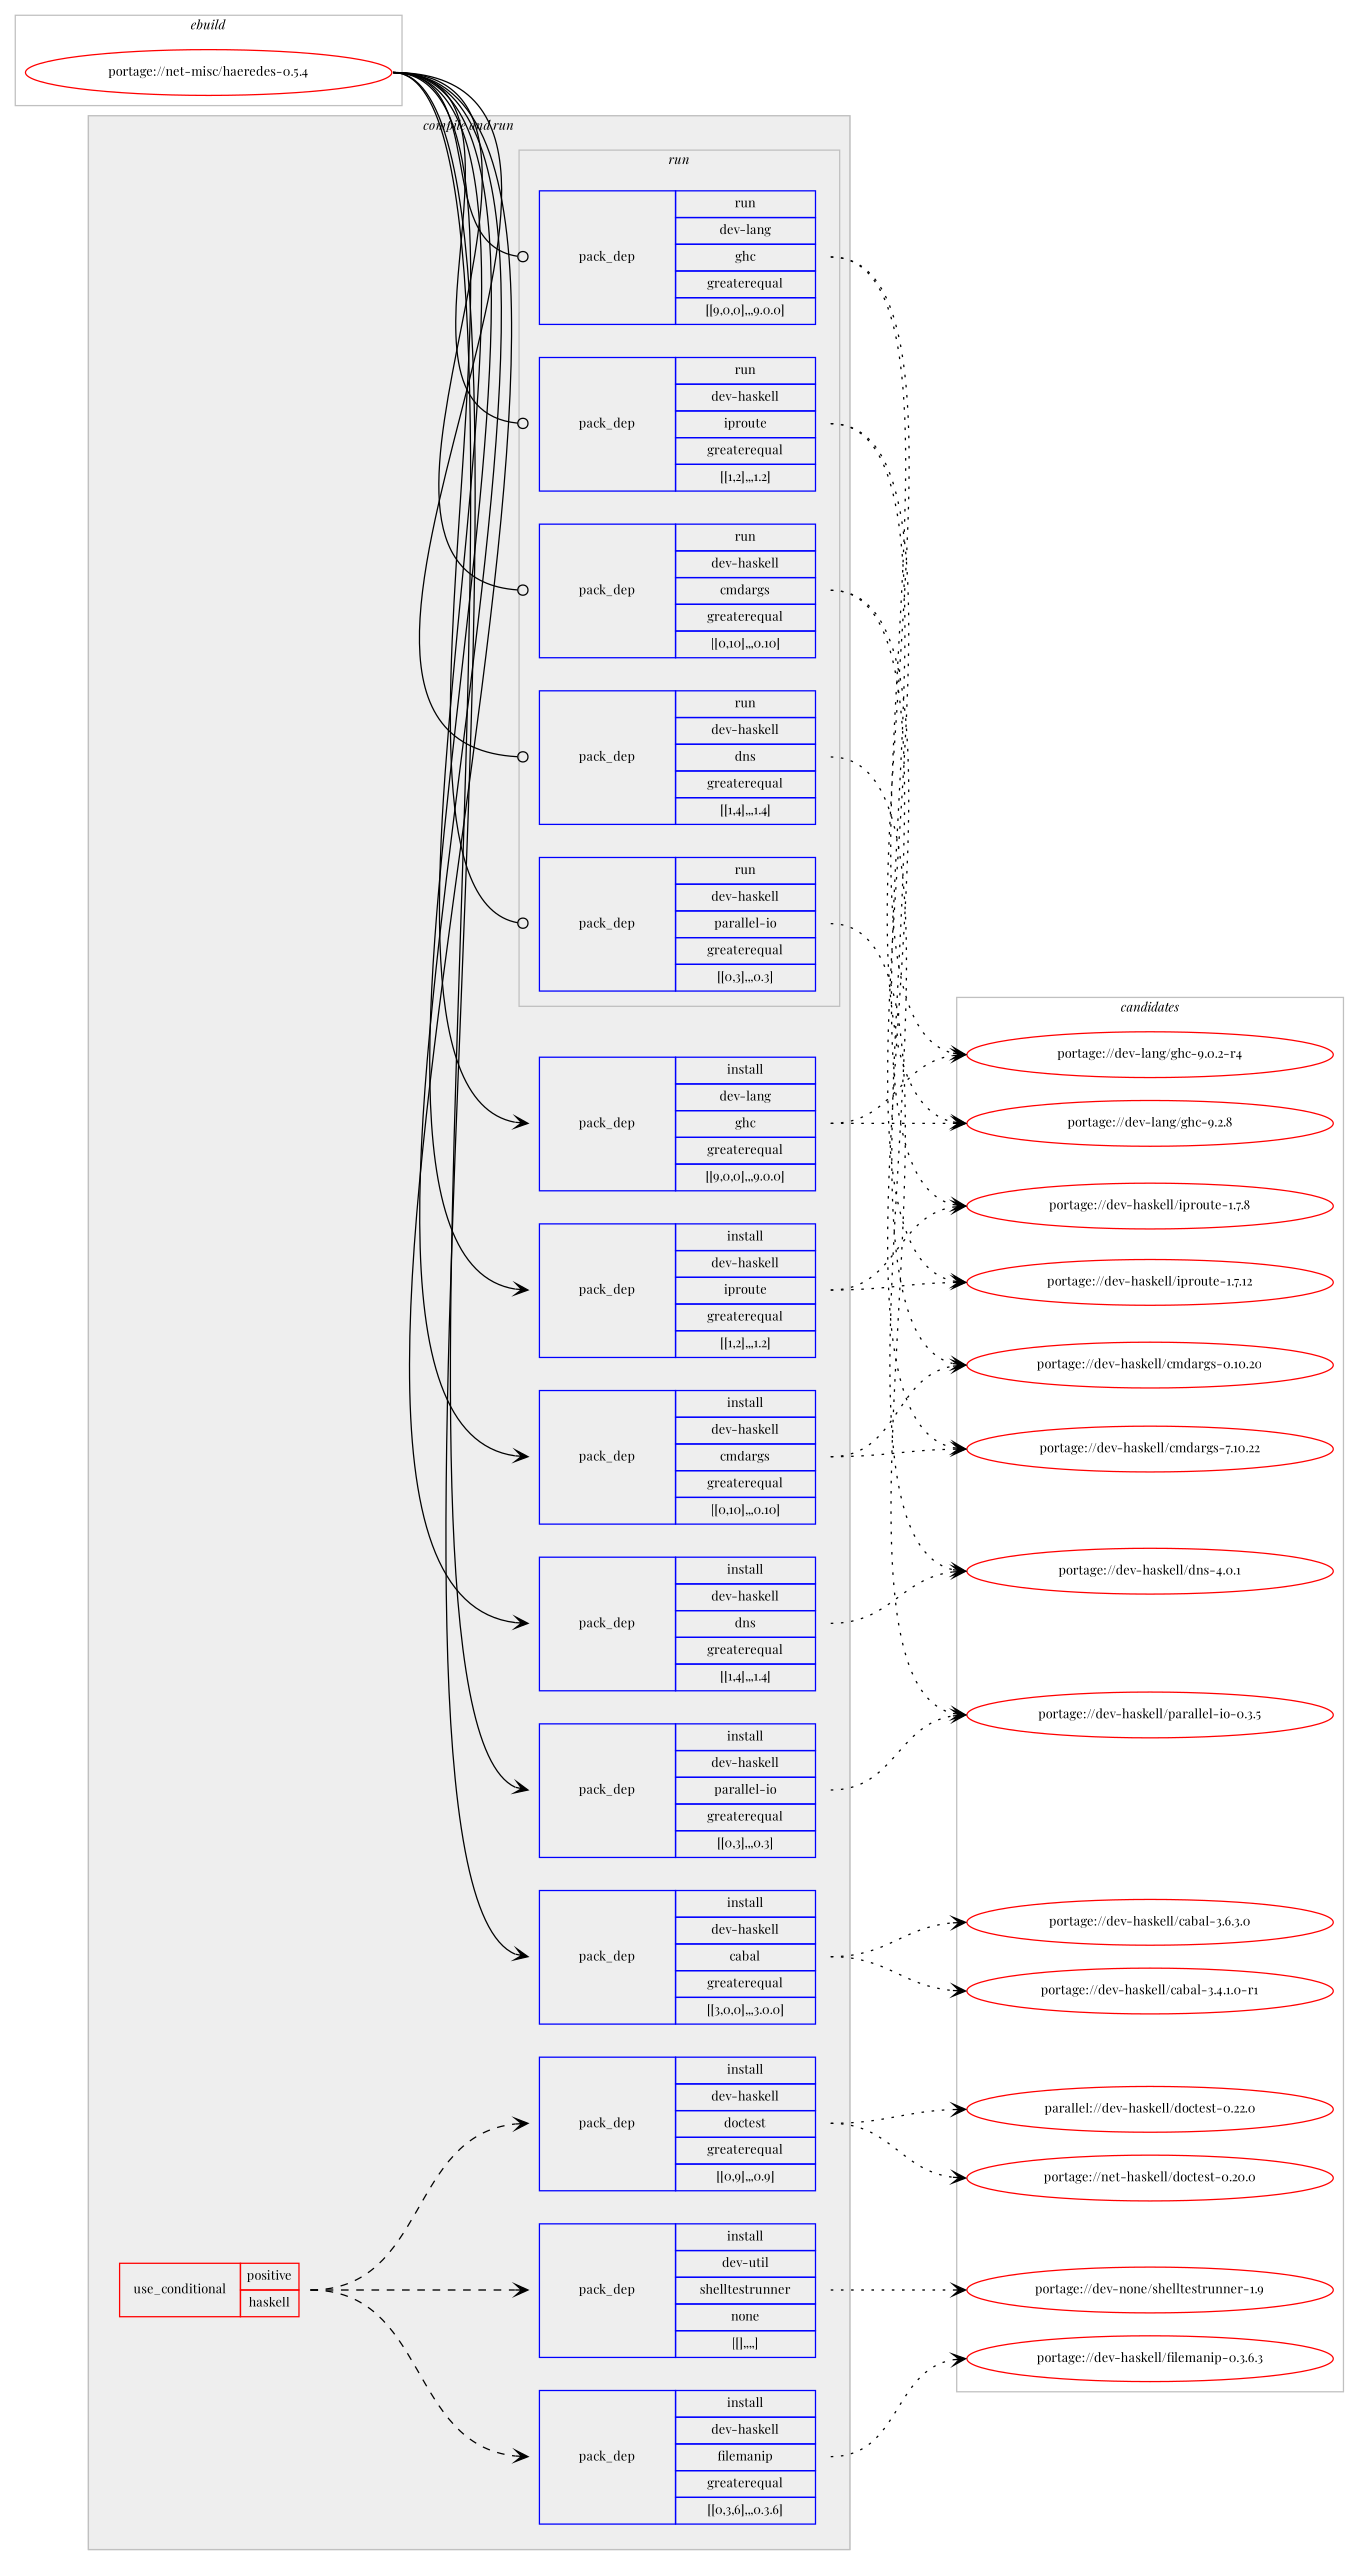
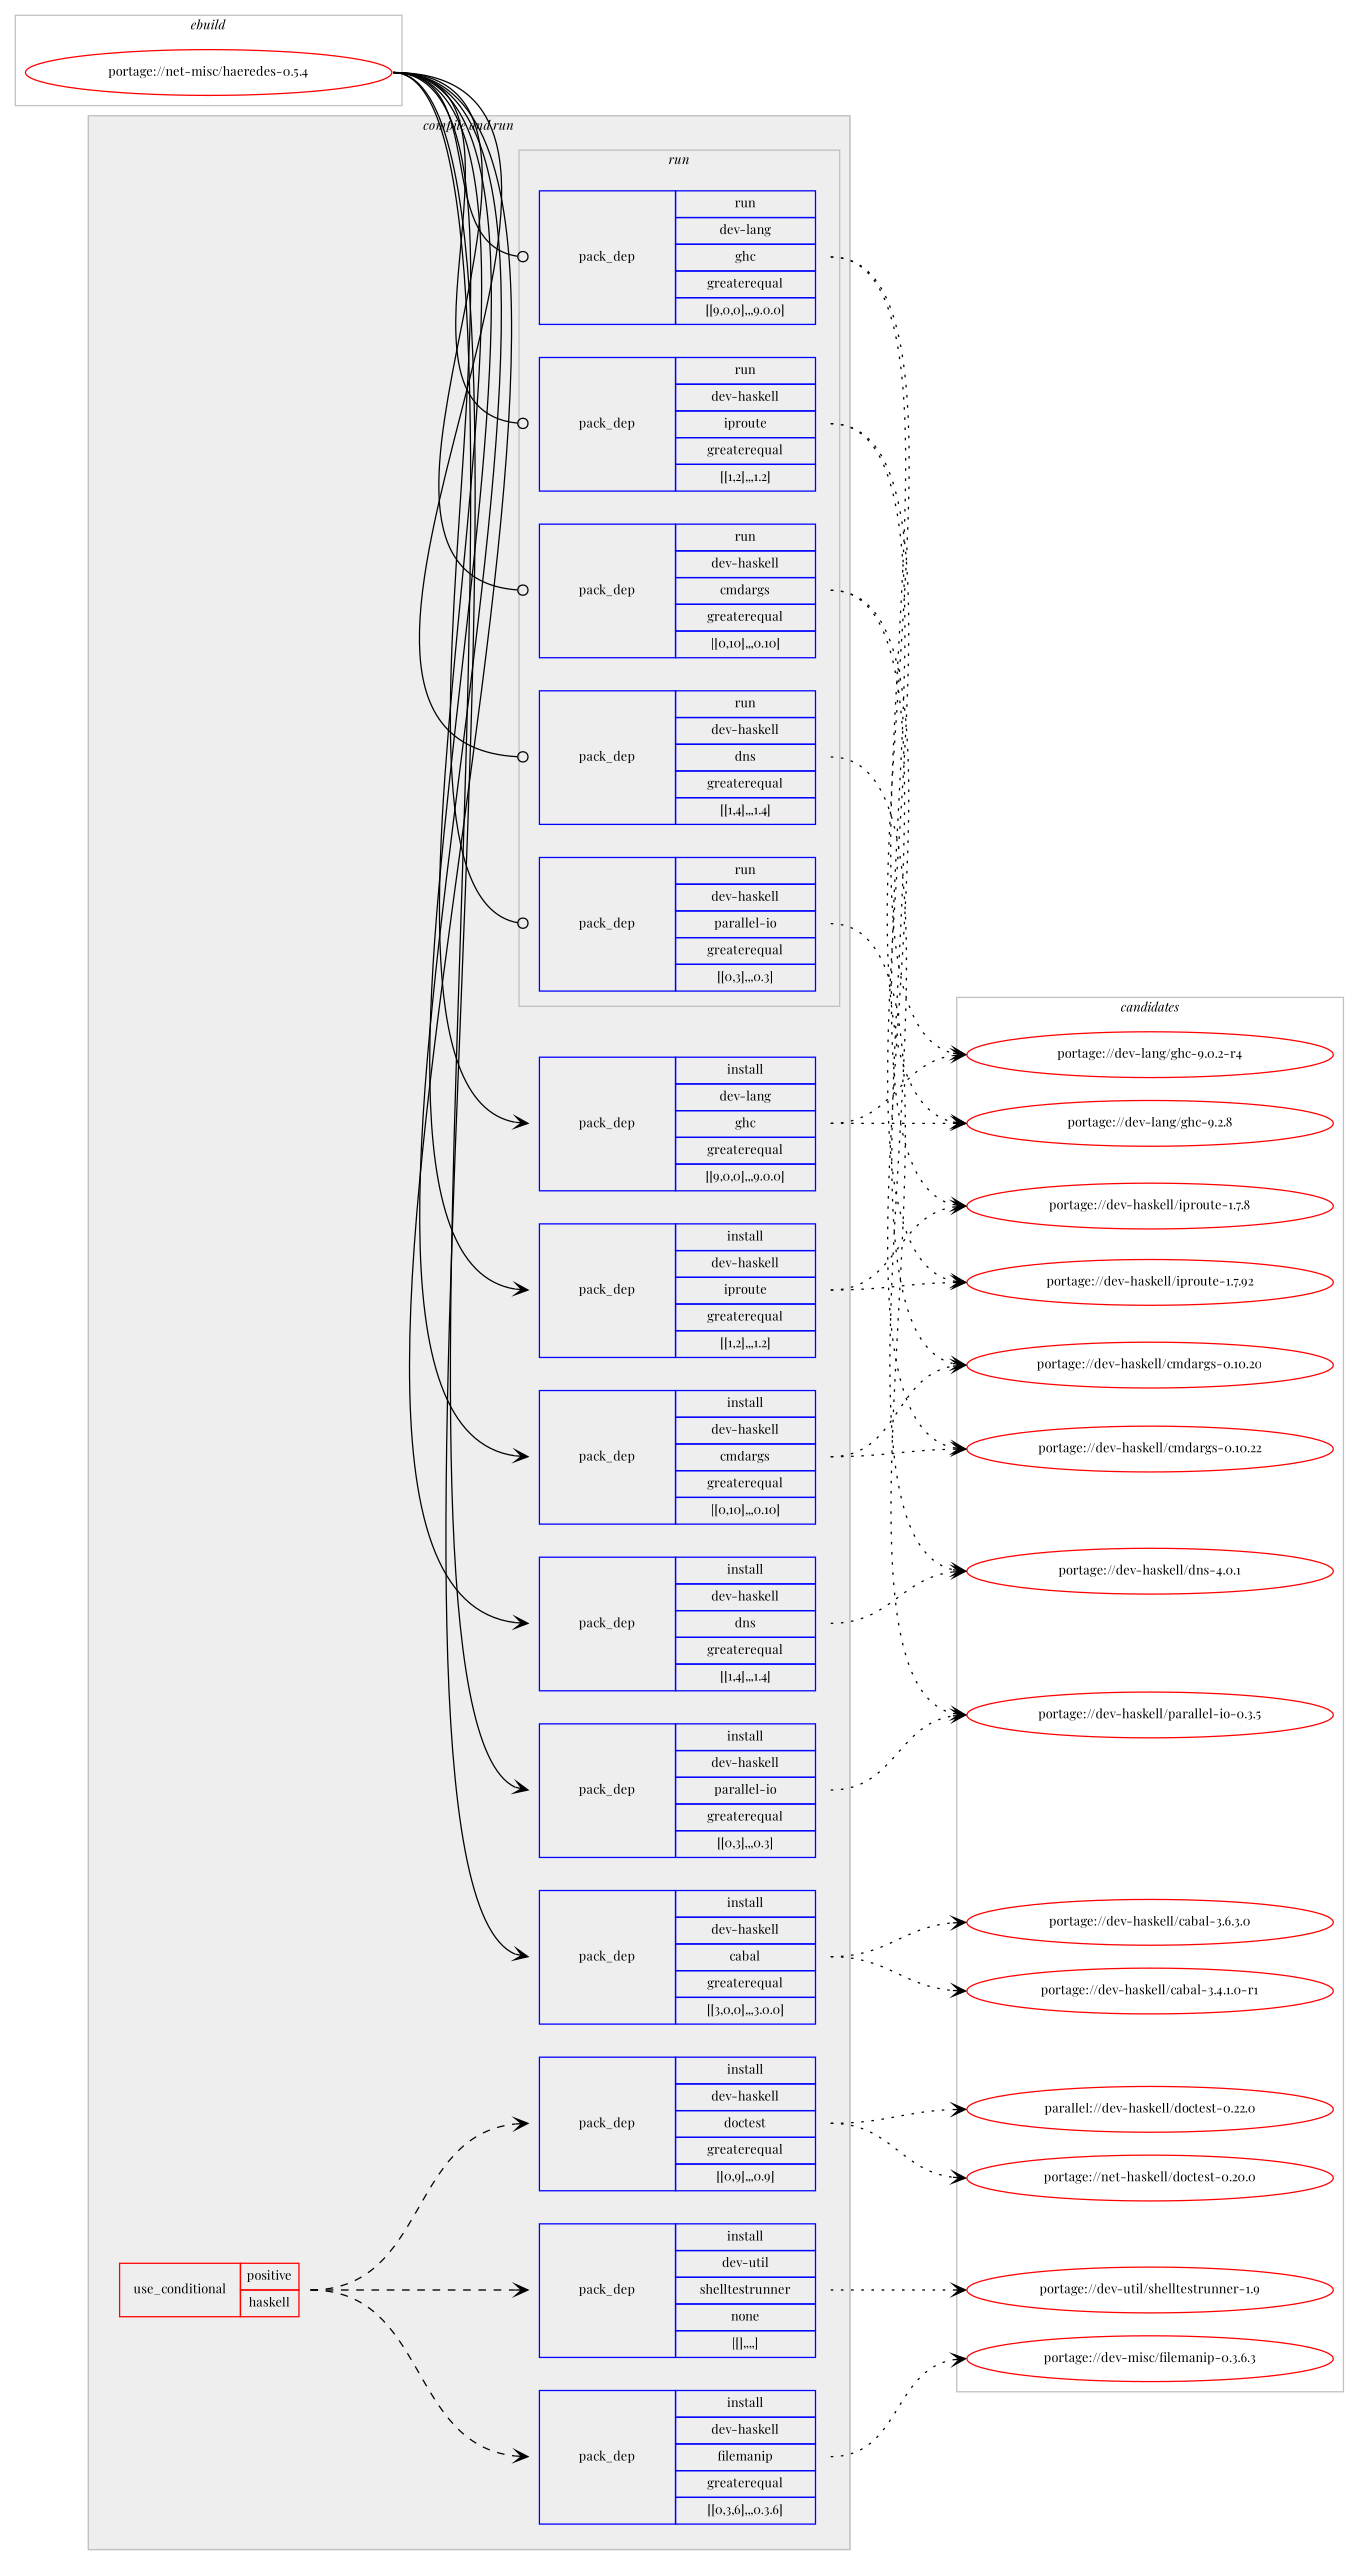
node "portage://dev-haskell/iproute-1.7.12": label "portage://dev-haskell/iproute-1.7.12" -> "portage://dev-haskell/iproute-1.7.92"
node "portage://dev-haskell/cmdargs-7.10.22": label "portage://dev-haskell/cmdargs-7.10.22" -> "portage://dev-haskell/cmdargs-0.10.22"
node "portage://dev-none/shelltestrunner-1.9": label "portage://dev-none/shelltestrunner-1.9" -> "portage://dev-util/shelltestrunner-1.9"
node "portage://dev-haskell/filemanip-0.3.6.3": label "portage://dev-haskell/filemanip-0.3.6.3" -> "portage://dev-misc/filemanip-0.3.6.3"
